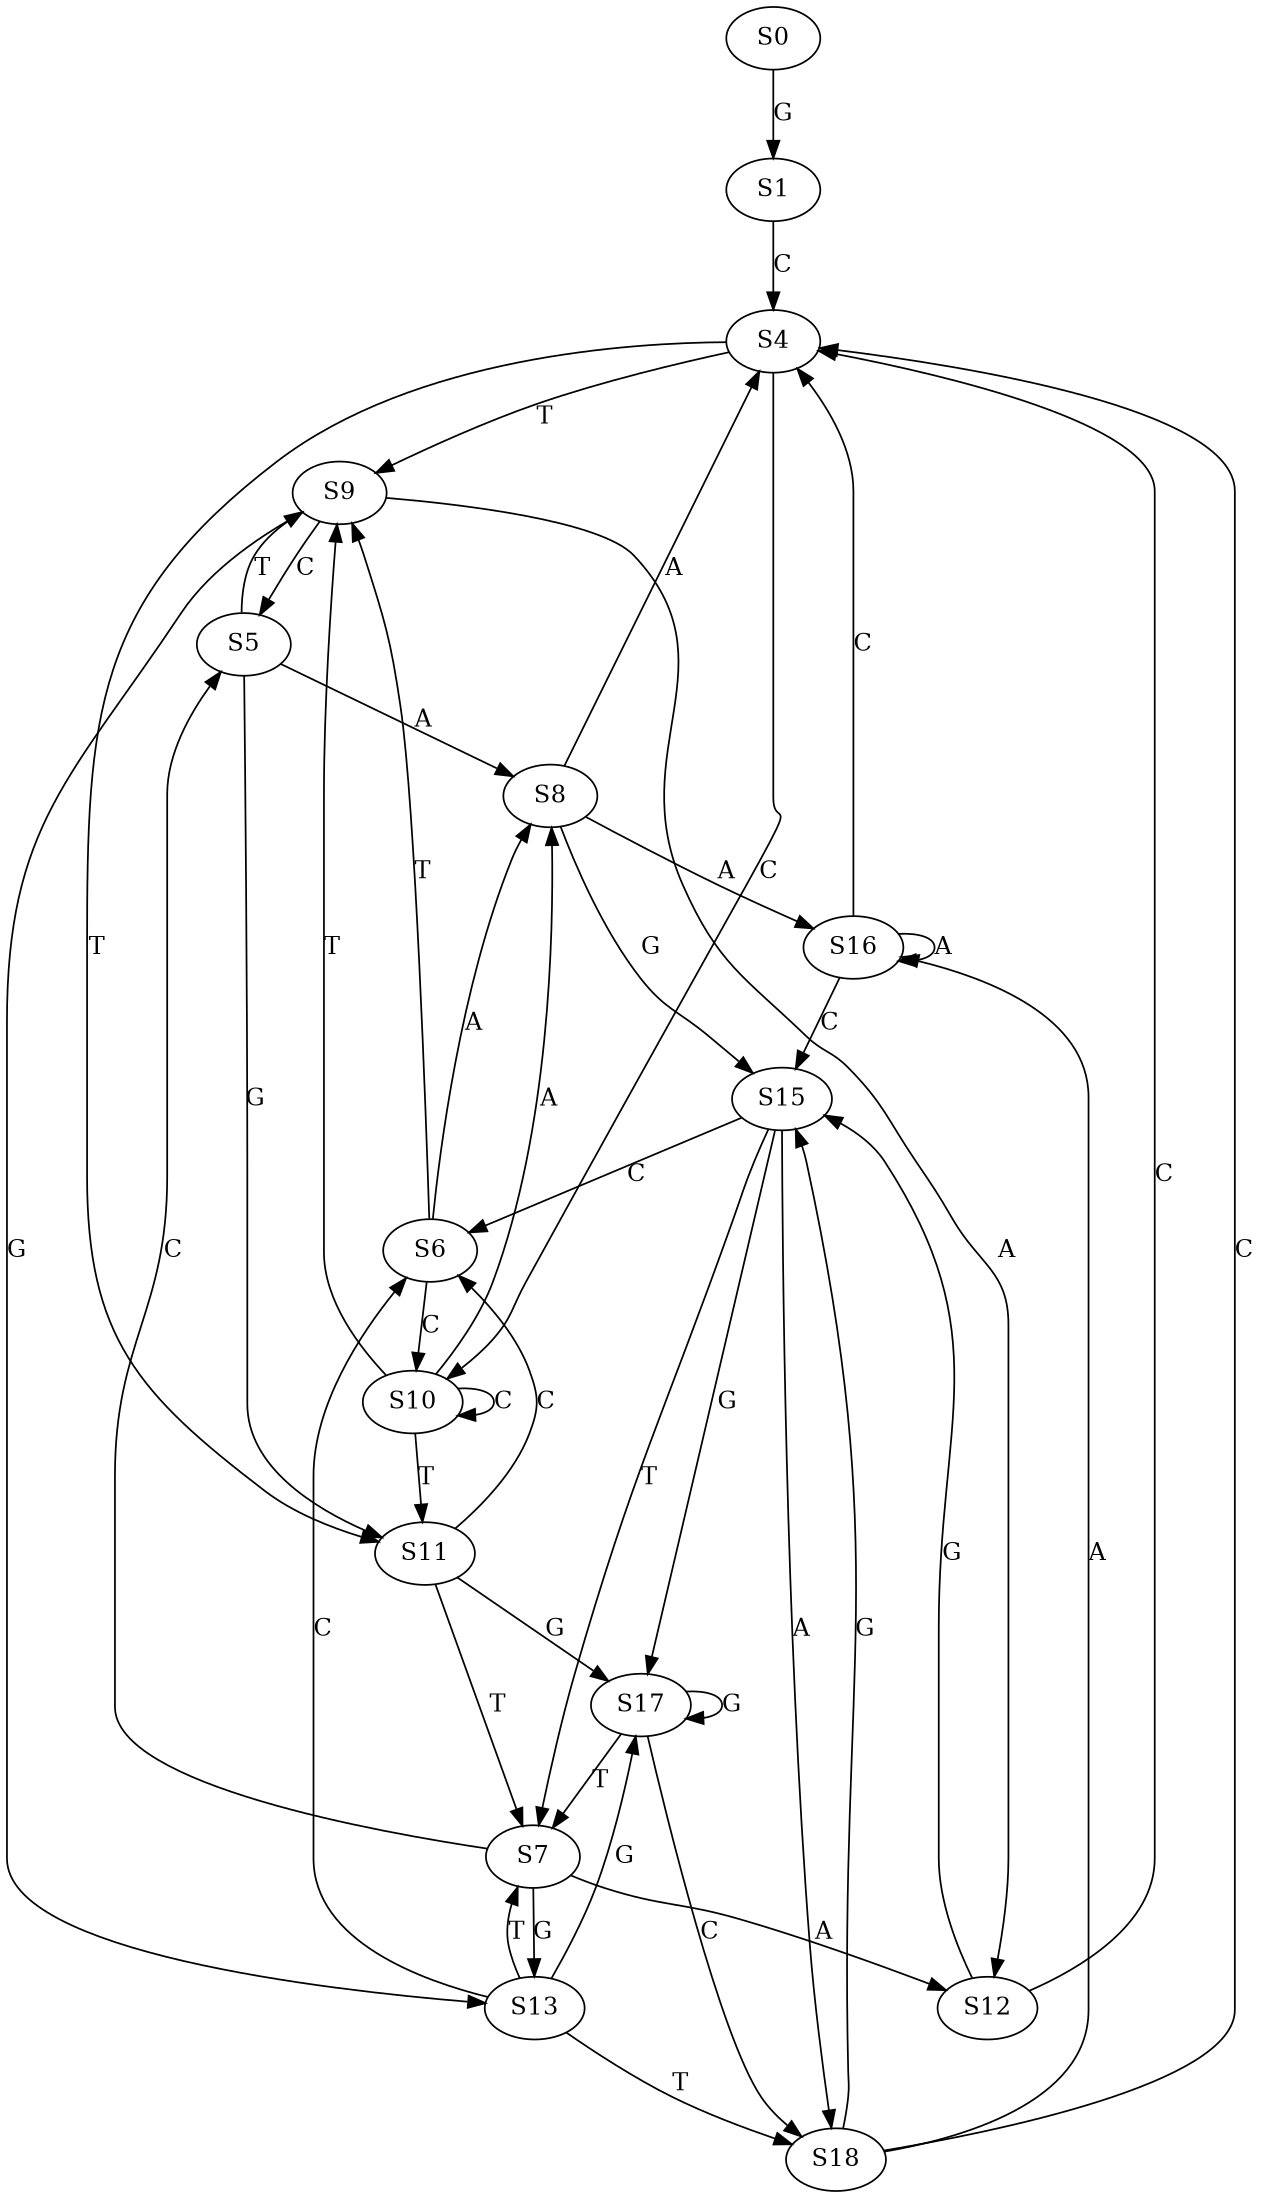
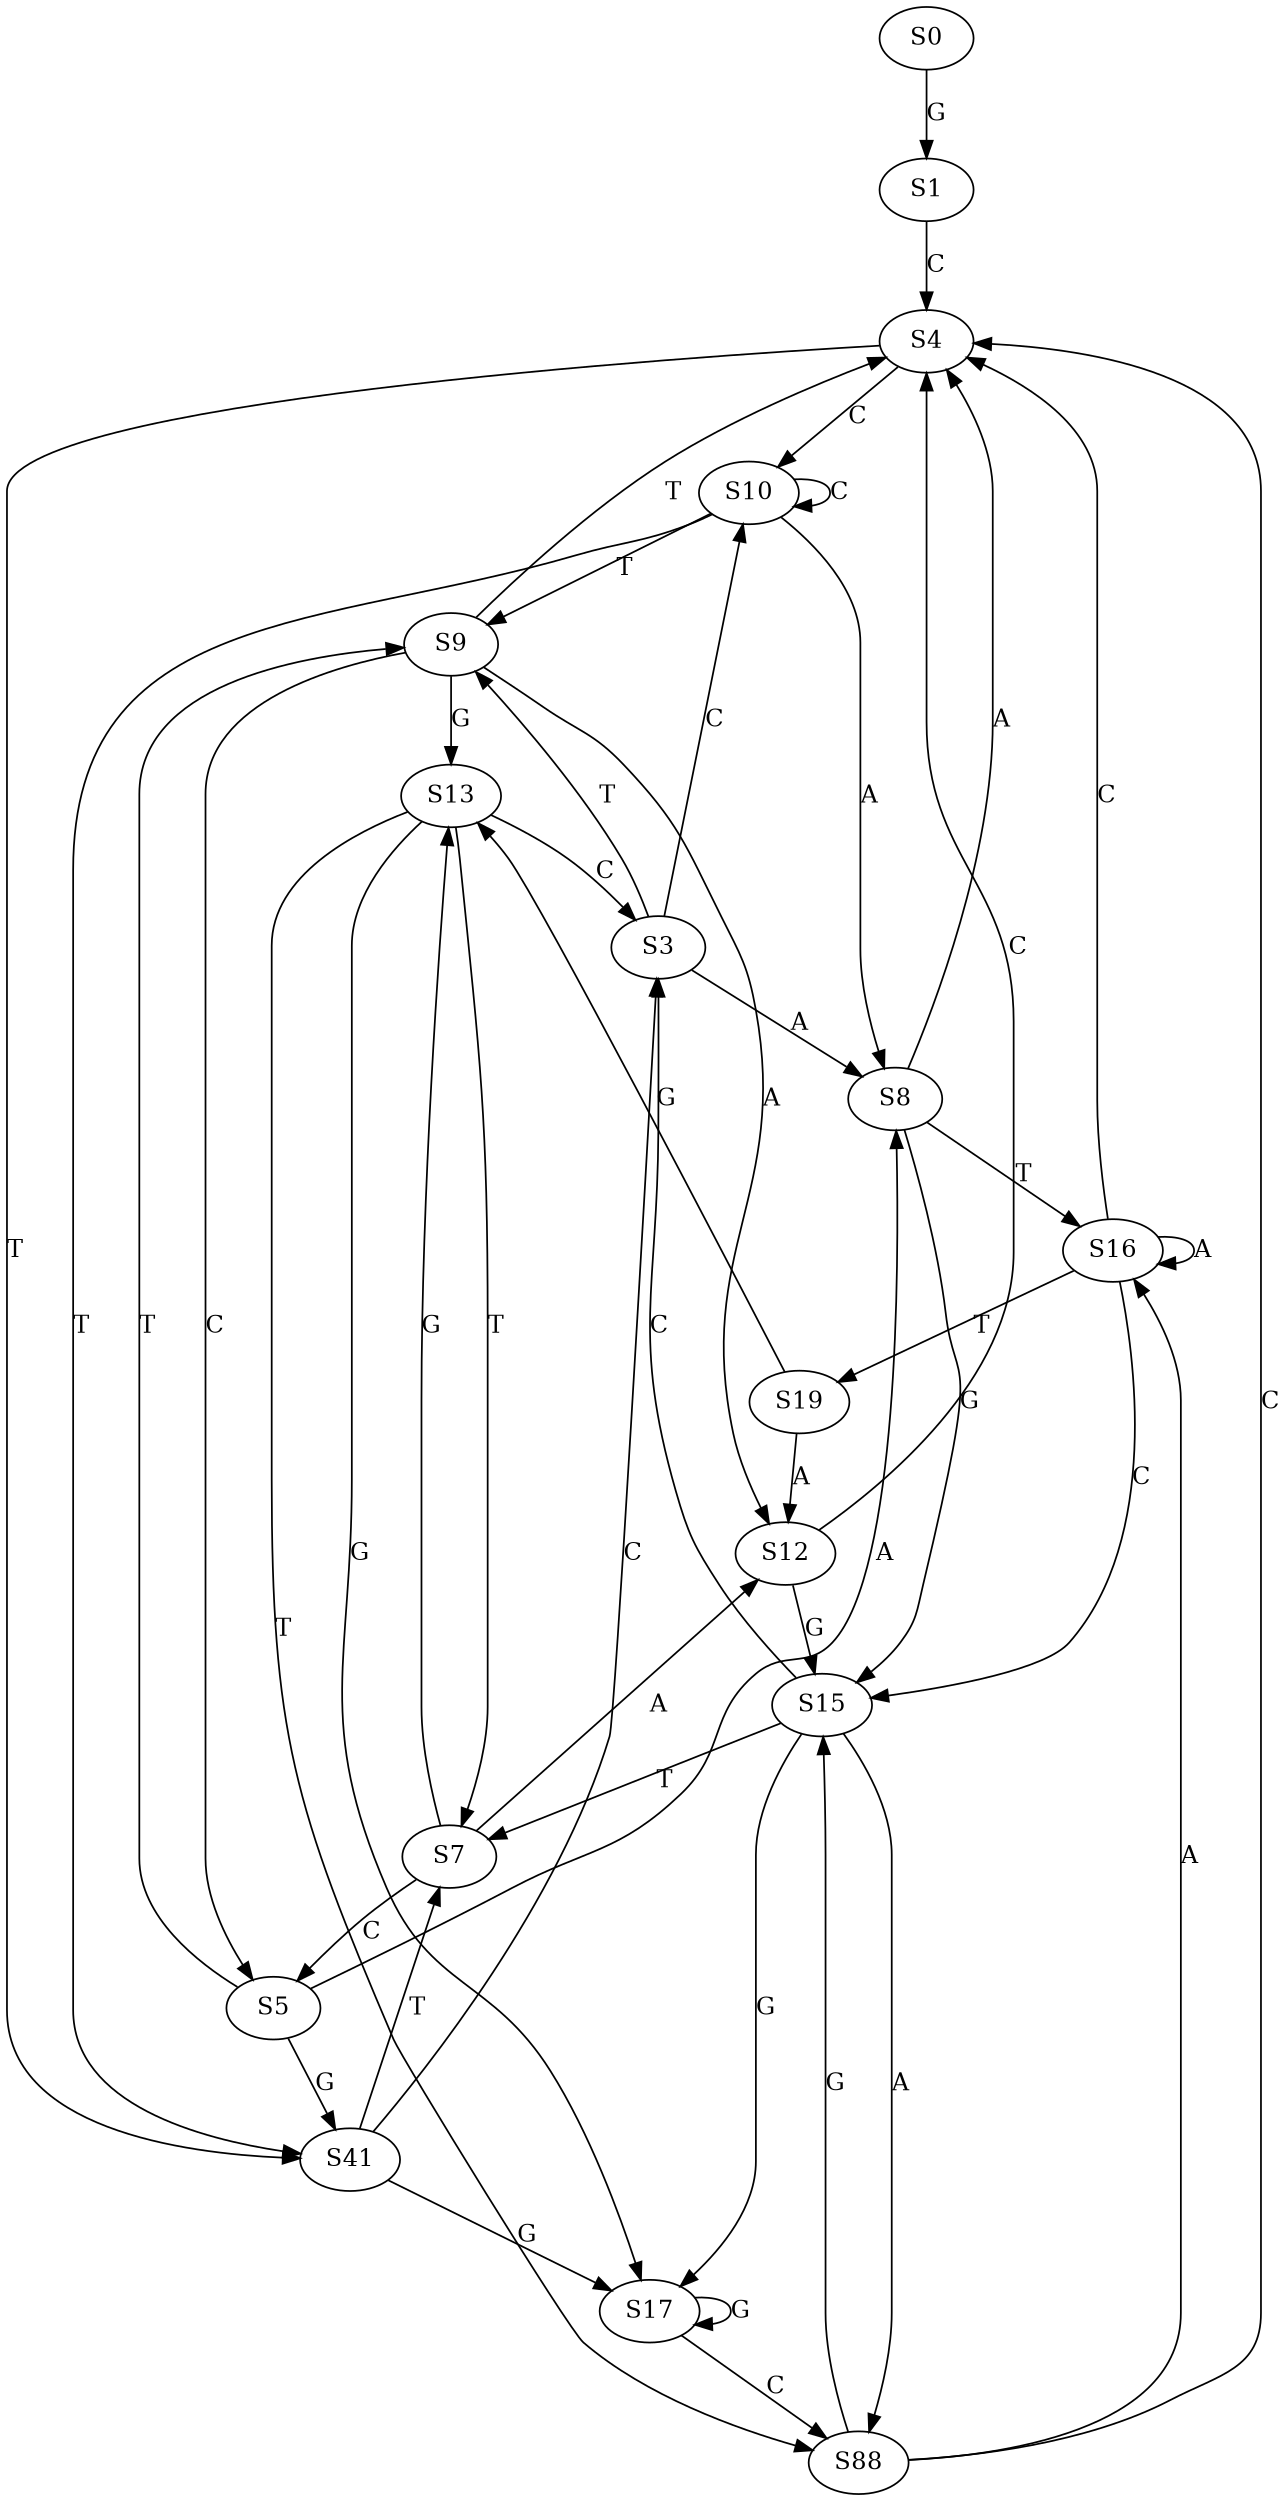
edge "S4" -> "S9": reversed
edge "S8" -> "S16": label "A" -> "T"
node "S6": label "S6" -> "S3"
node "S19": added
node "S11": label "S11" -> "S41"
edge "S17" -> "S7": removed, label "T"
node "S18": label "S18" -> "S88"
